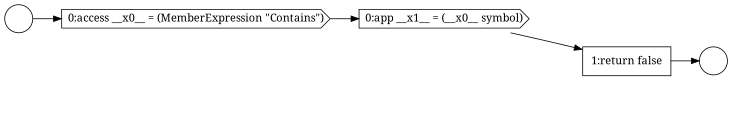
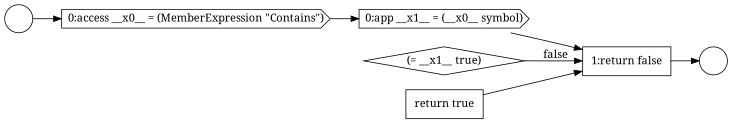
node "(= __x1__ true)": added
node "return true": added
